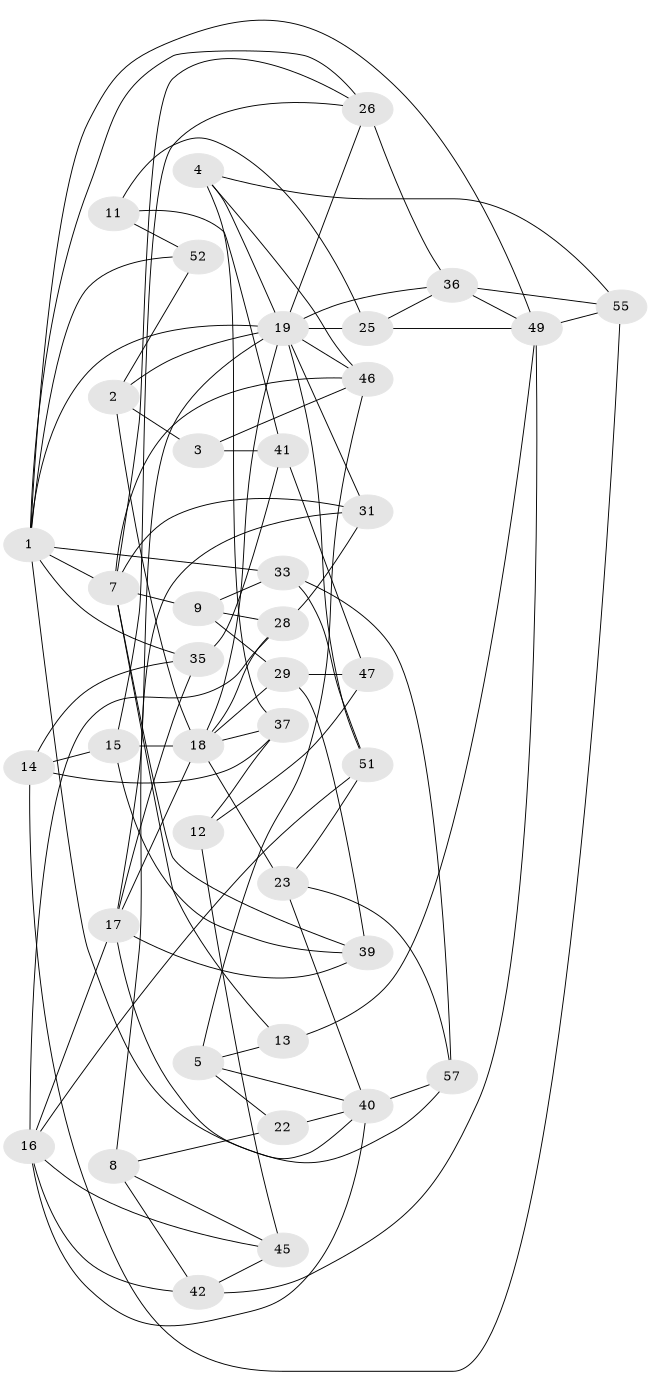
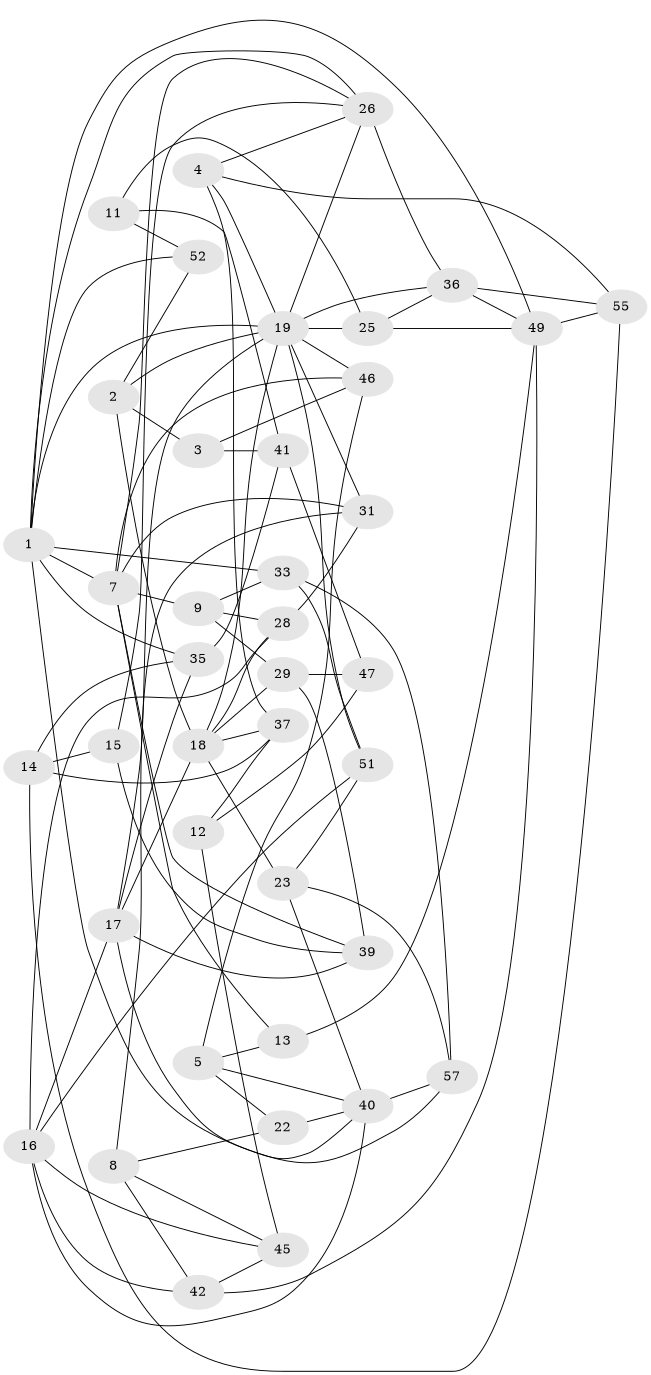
edge "4" -- "46": now "4" -- "26"
edge "15" -- "18": removed
